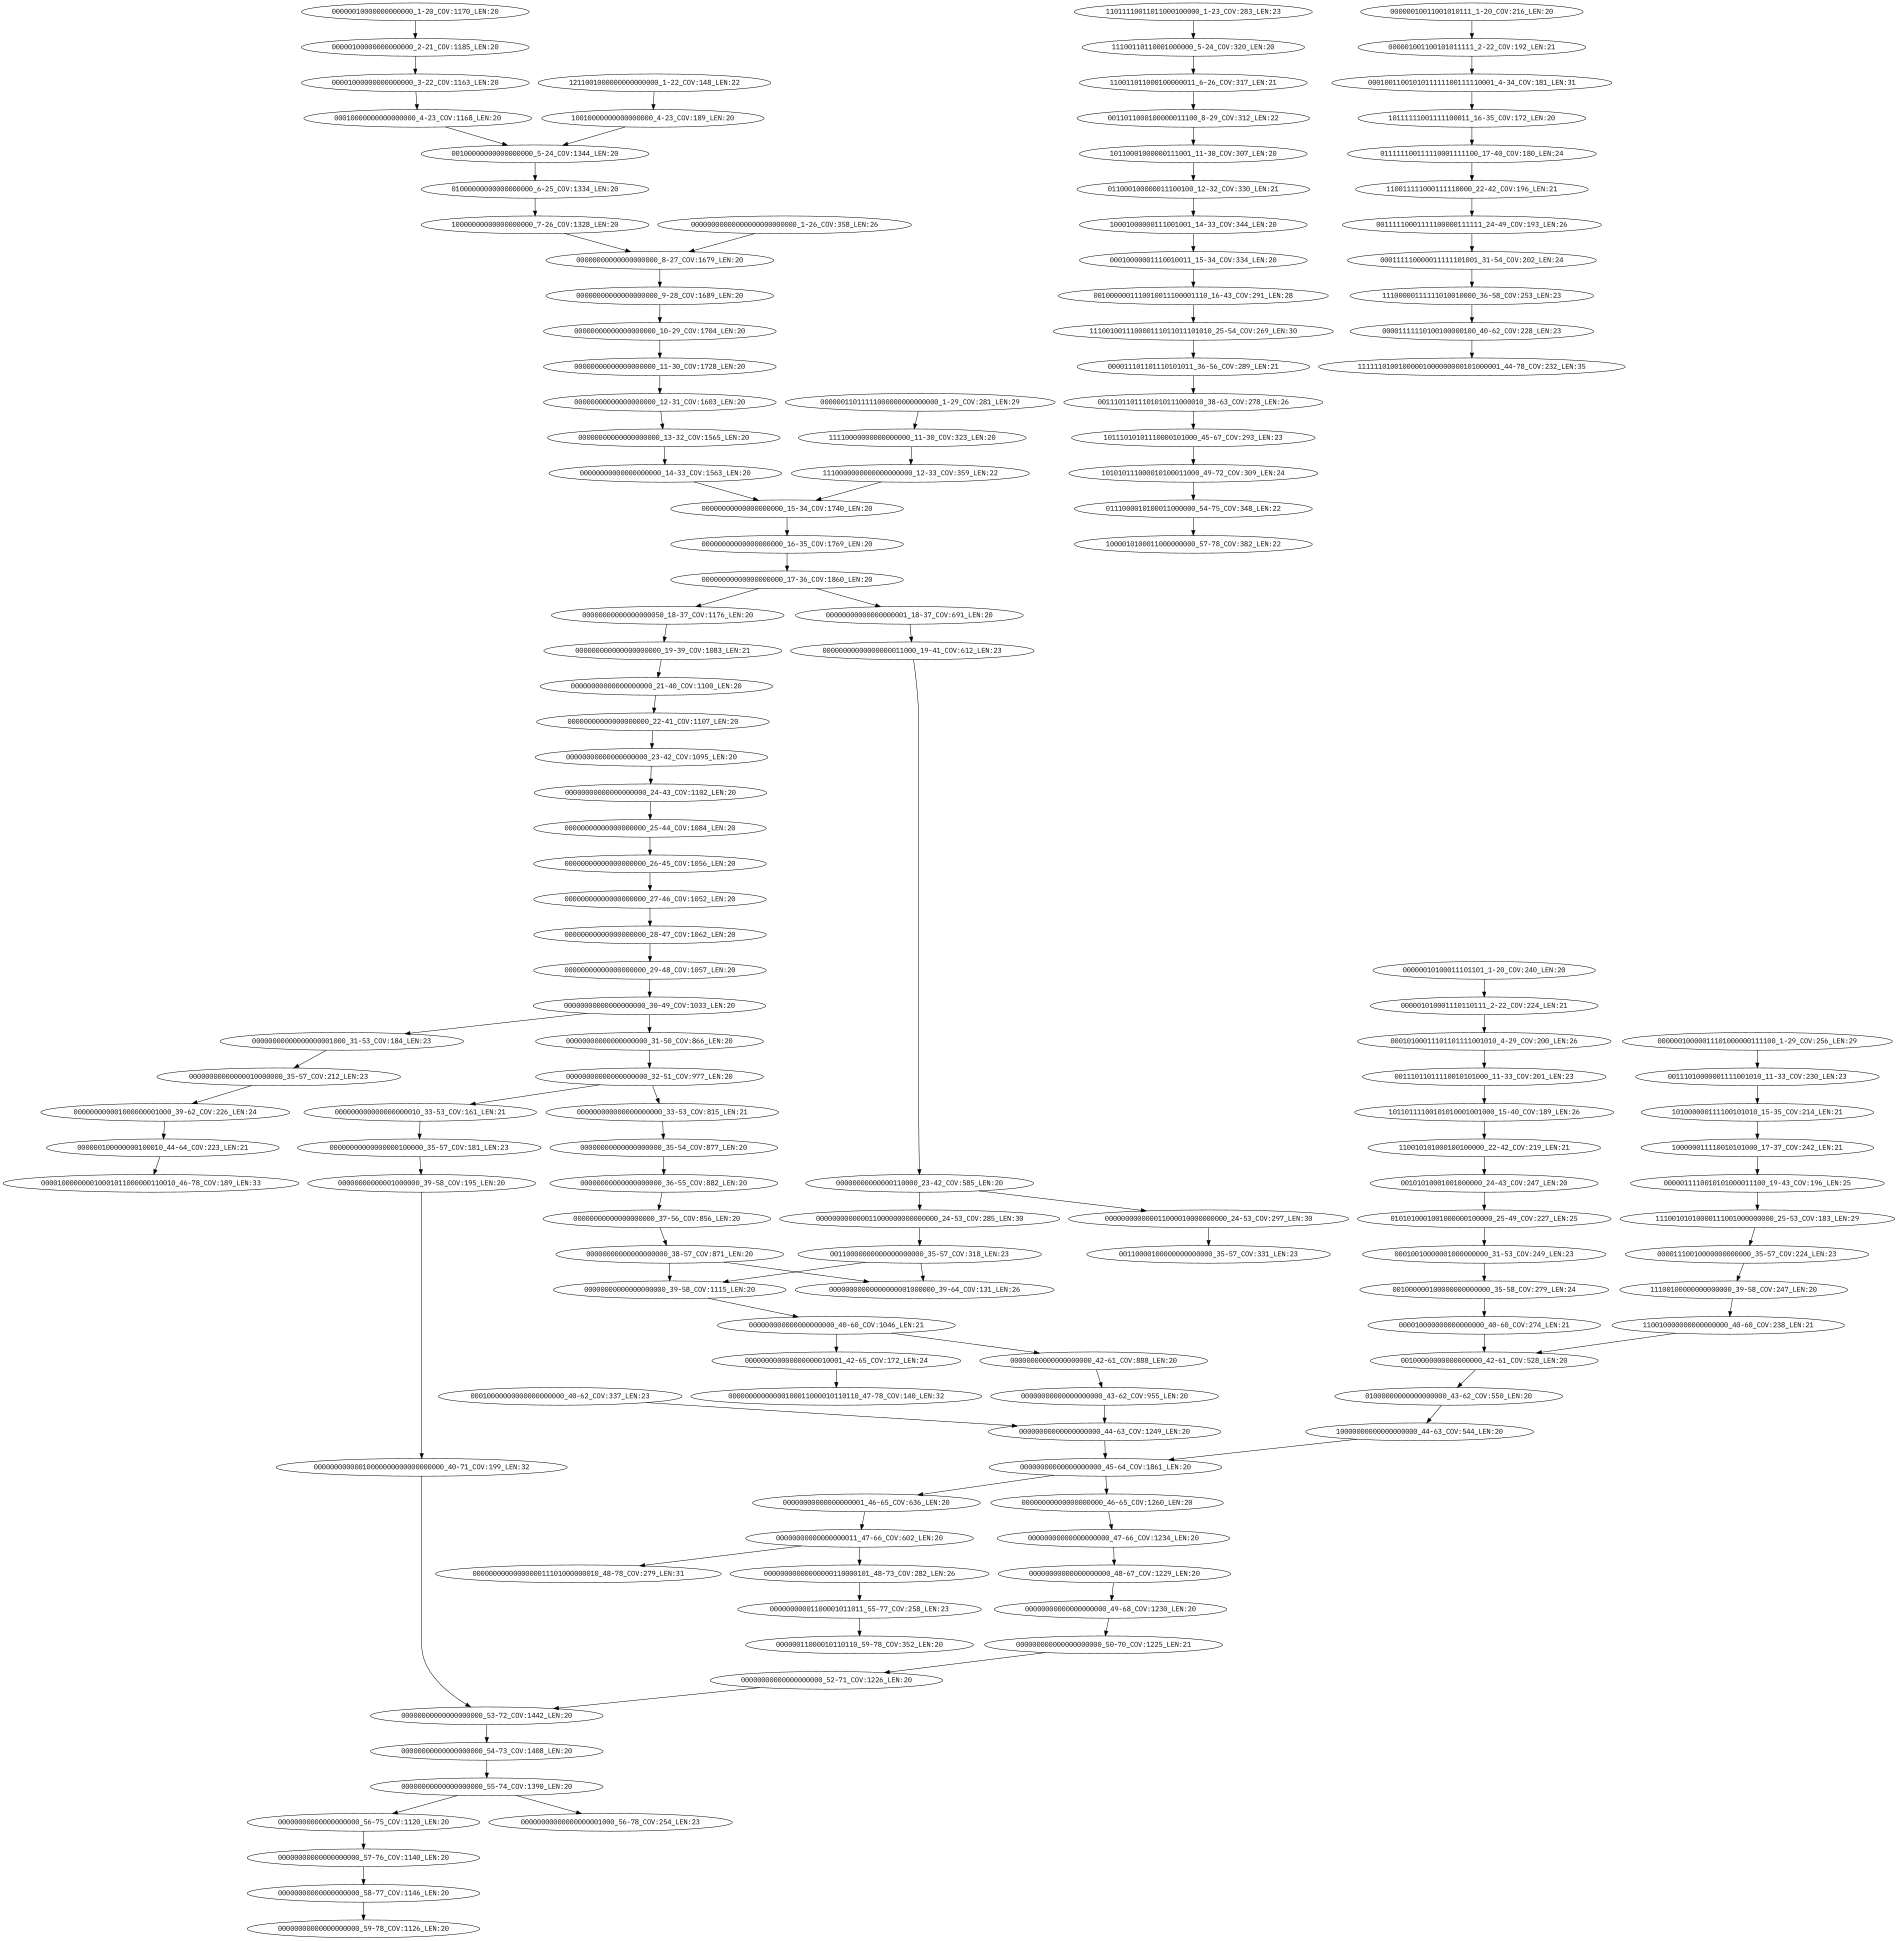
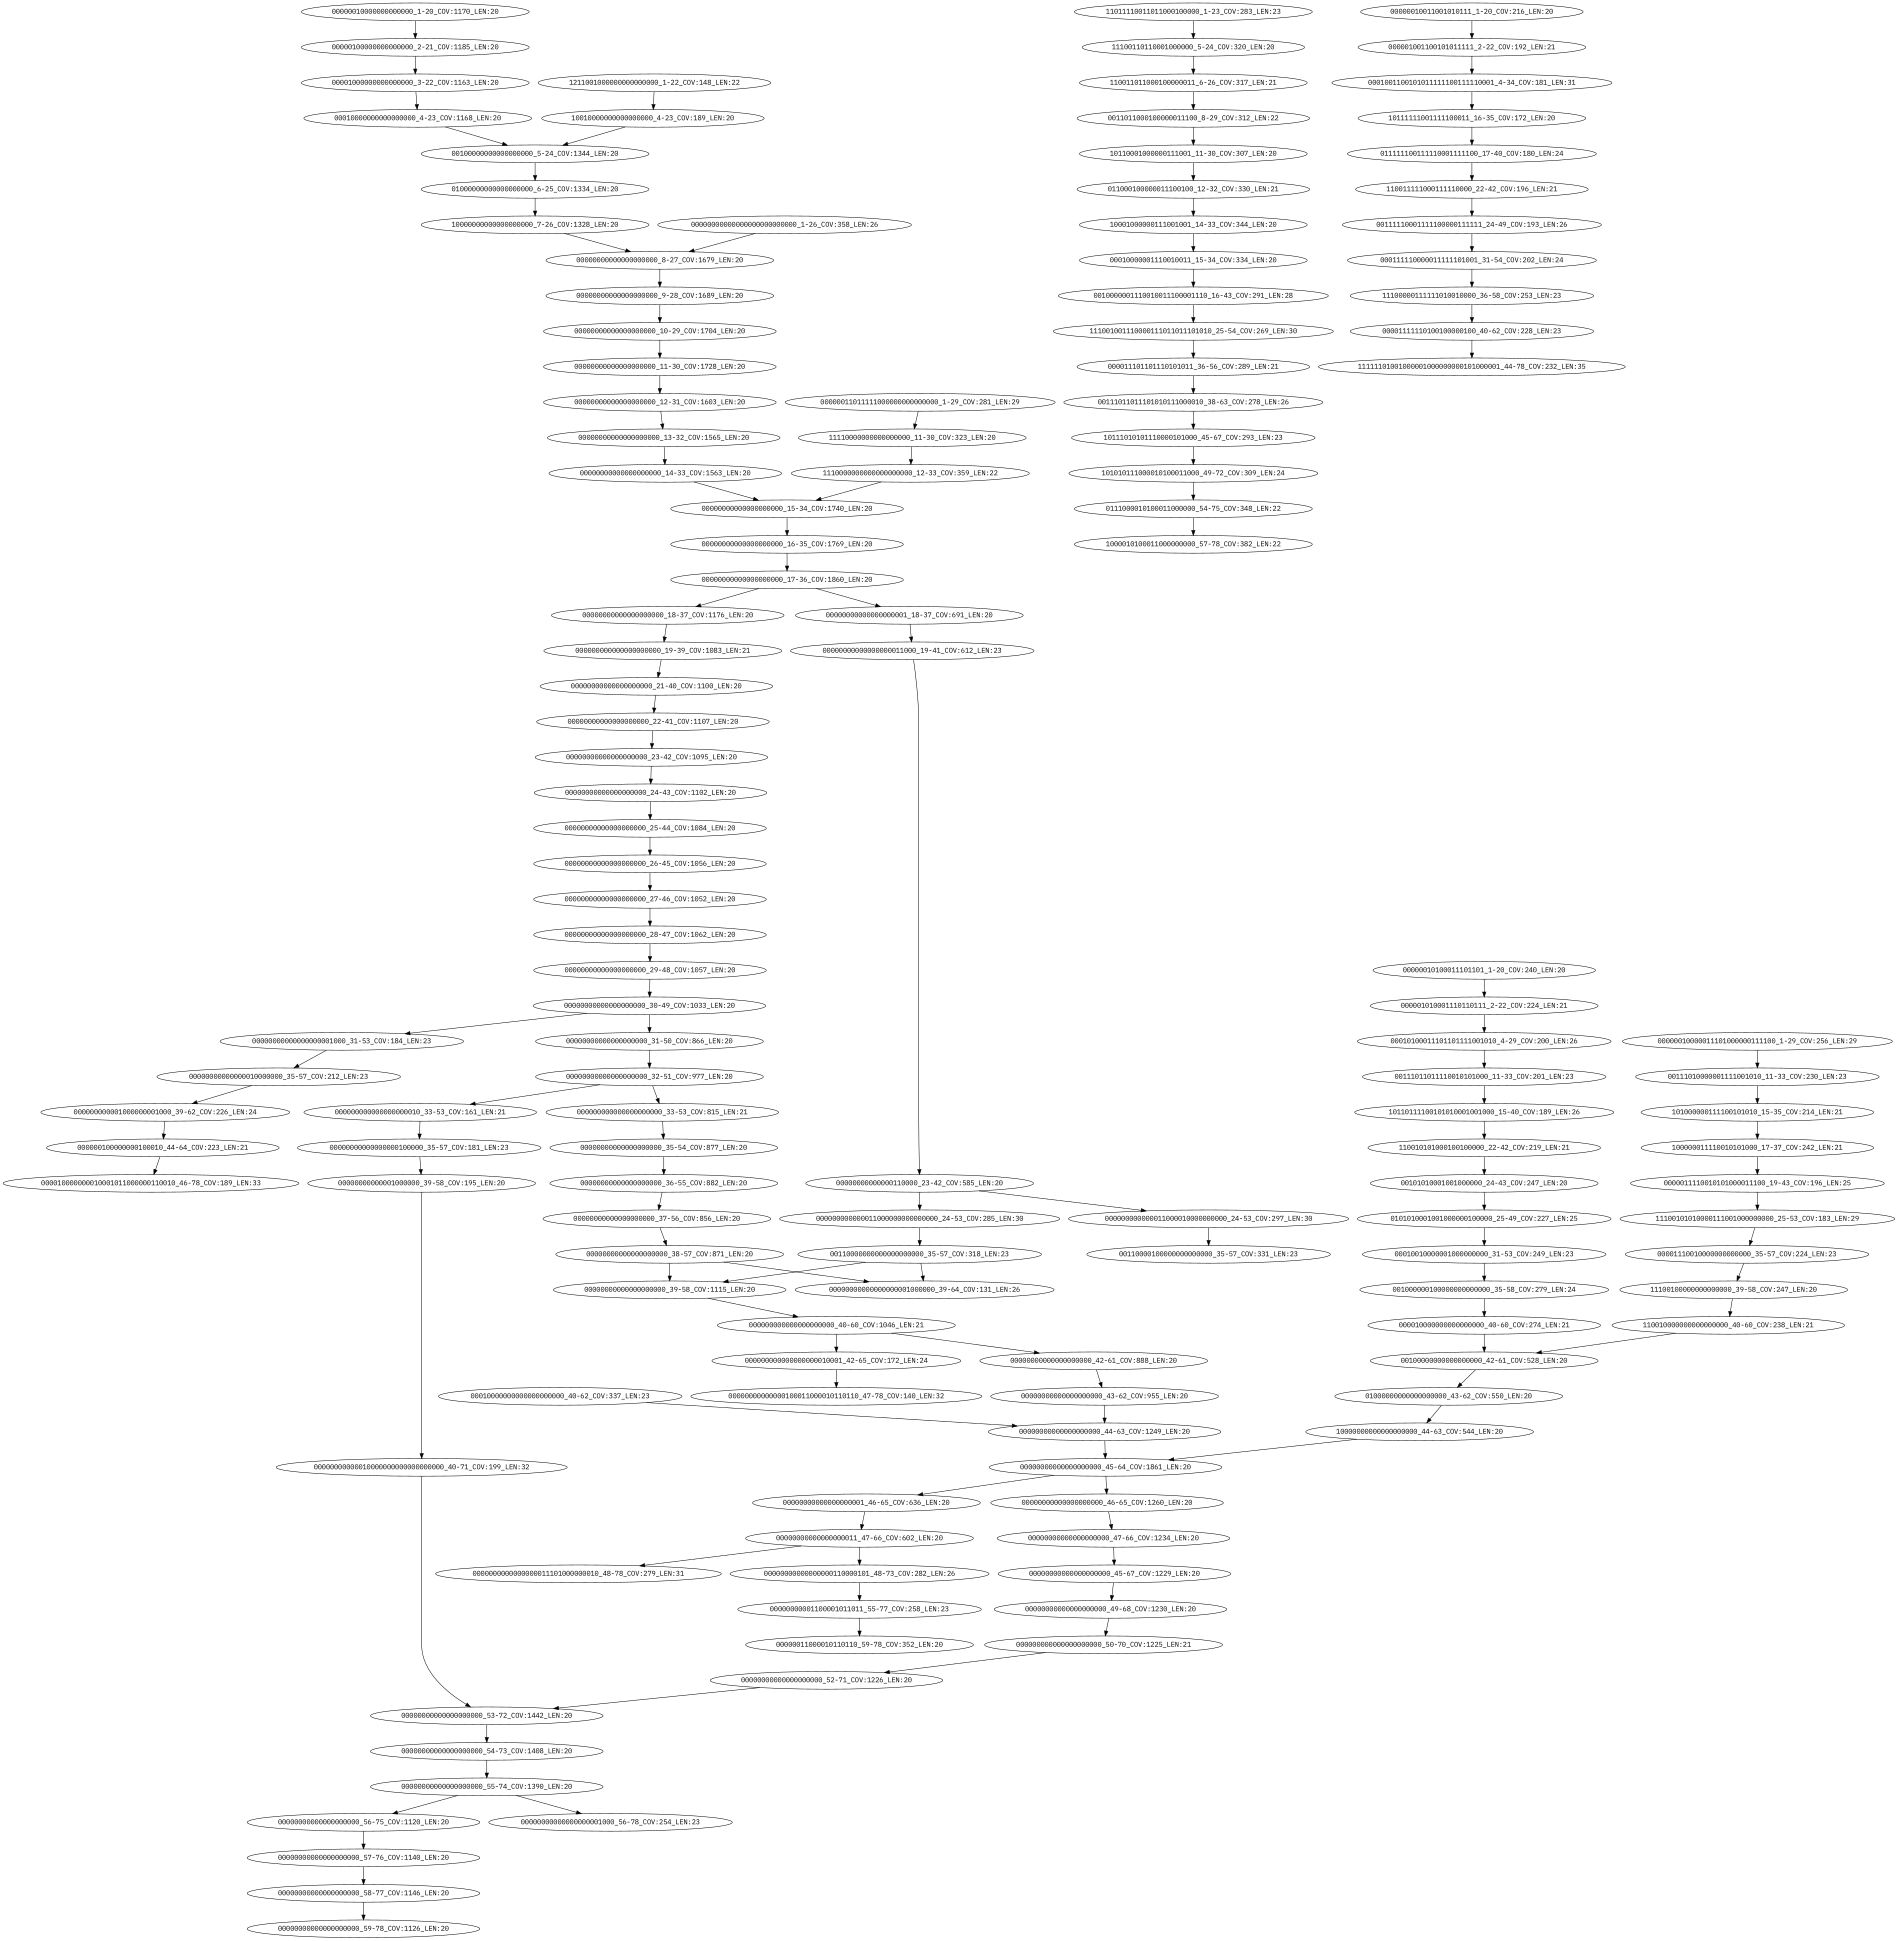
node "00000000000000000050_18-37_COV:1176_LEN:20": label "00000000000000000050_18-37_COV:1176_LEN:20" -> "00000000000000000000_18-37_COV:1176_LEN:20"
node "00000000000000000000_48-67_COV:1229_LEN:20": label "00000000000000000000_48-67_COV:1229_LEN:20" -> "00000000000000000000_45-67_COV:1229_LEN:20"
